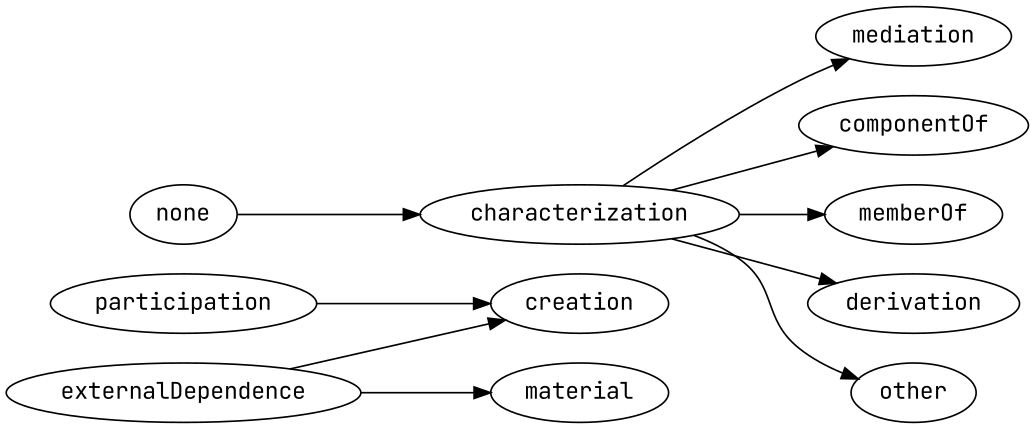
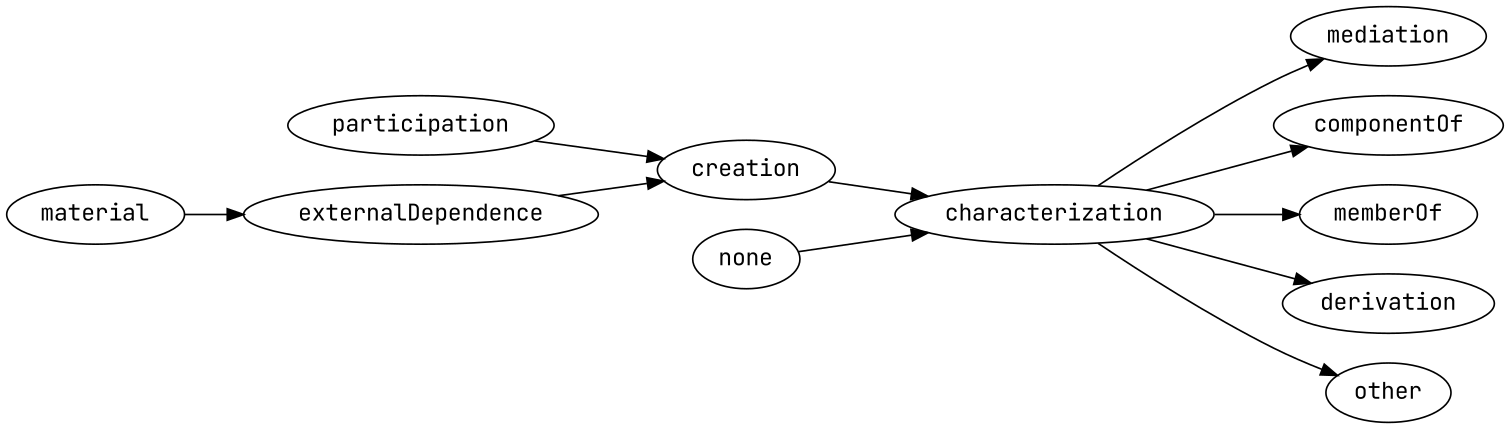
edge "creation" -> "characterization": added
edge "externalDependence" -> "material": reversed
